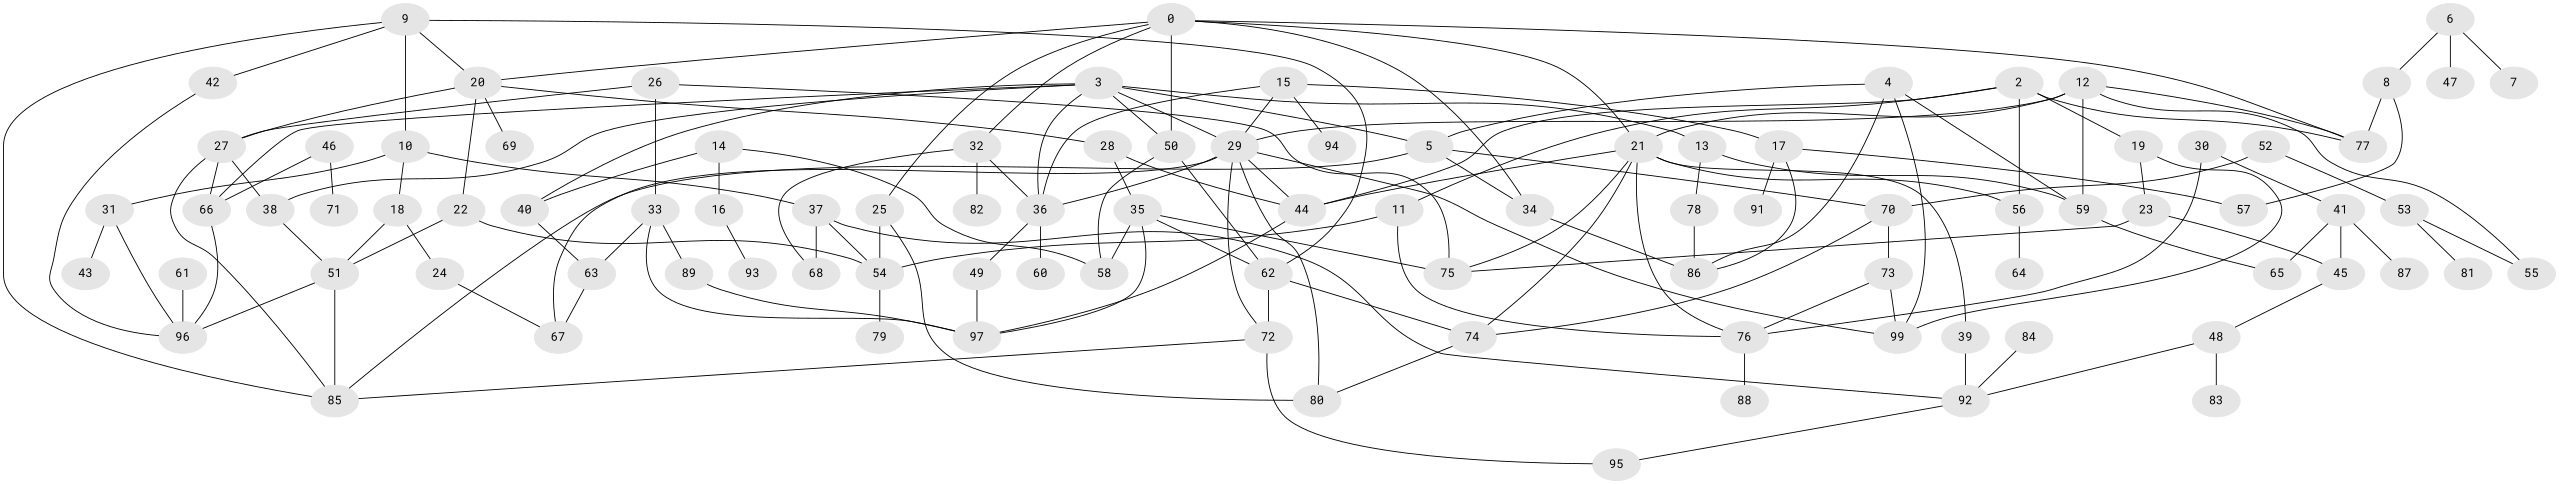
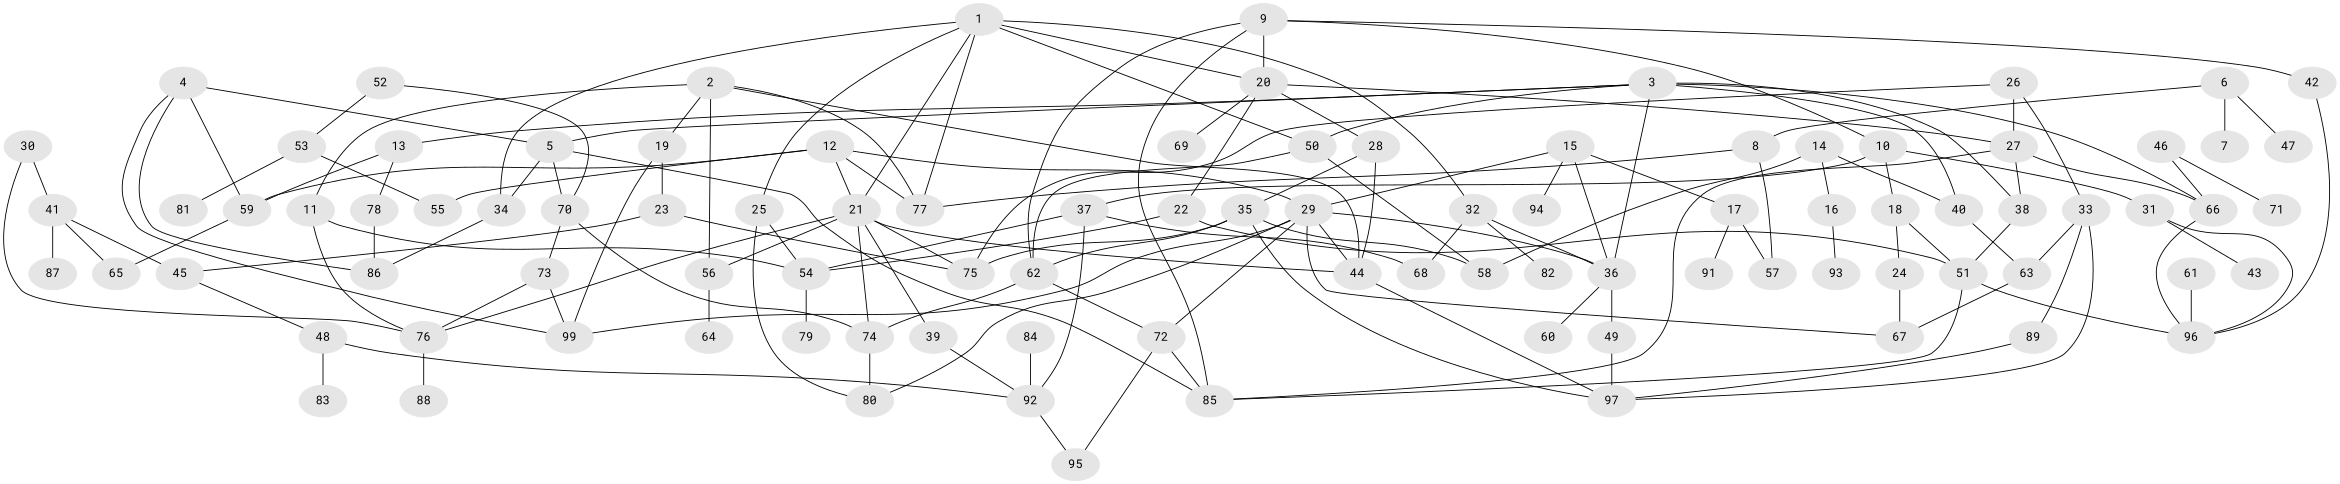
node "0": label "0" -> "1"
edge "3" -- "29": removed
edge "17" -- "86": removed
